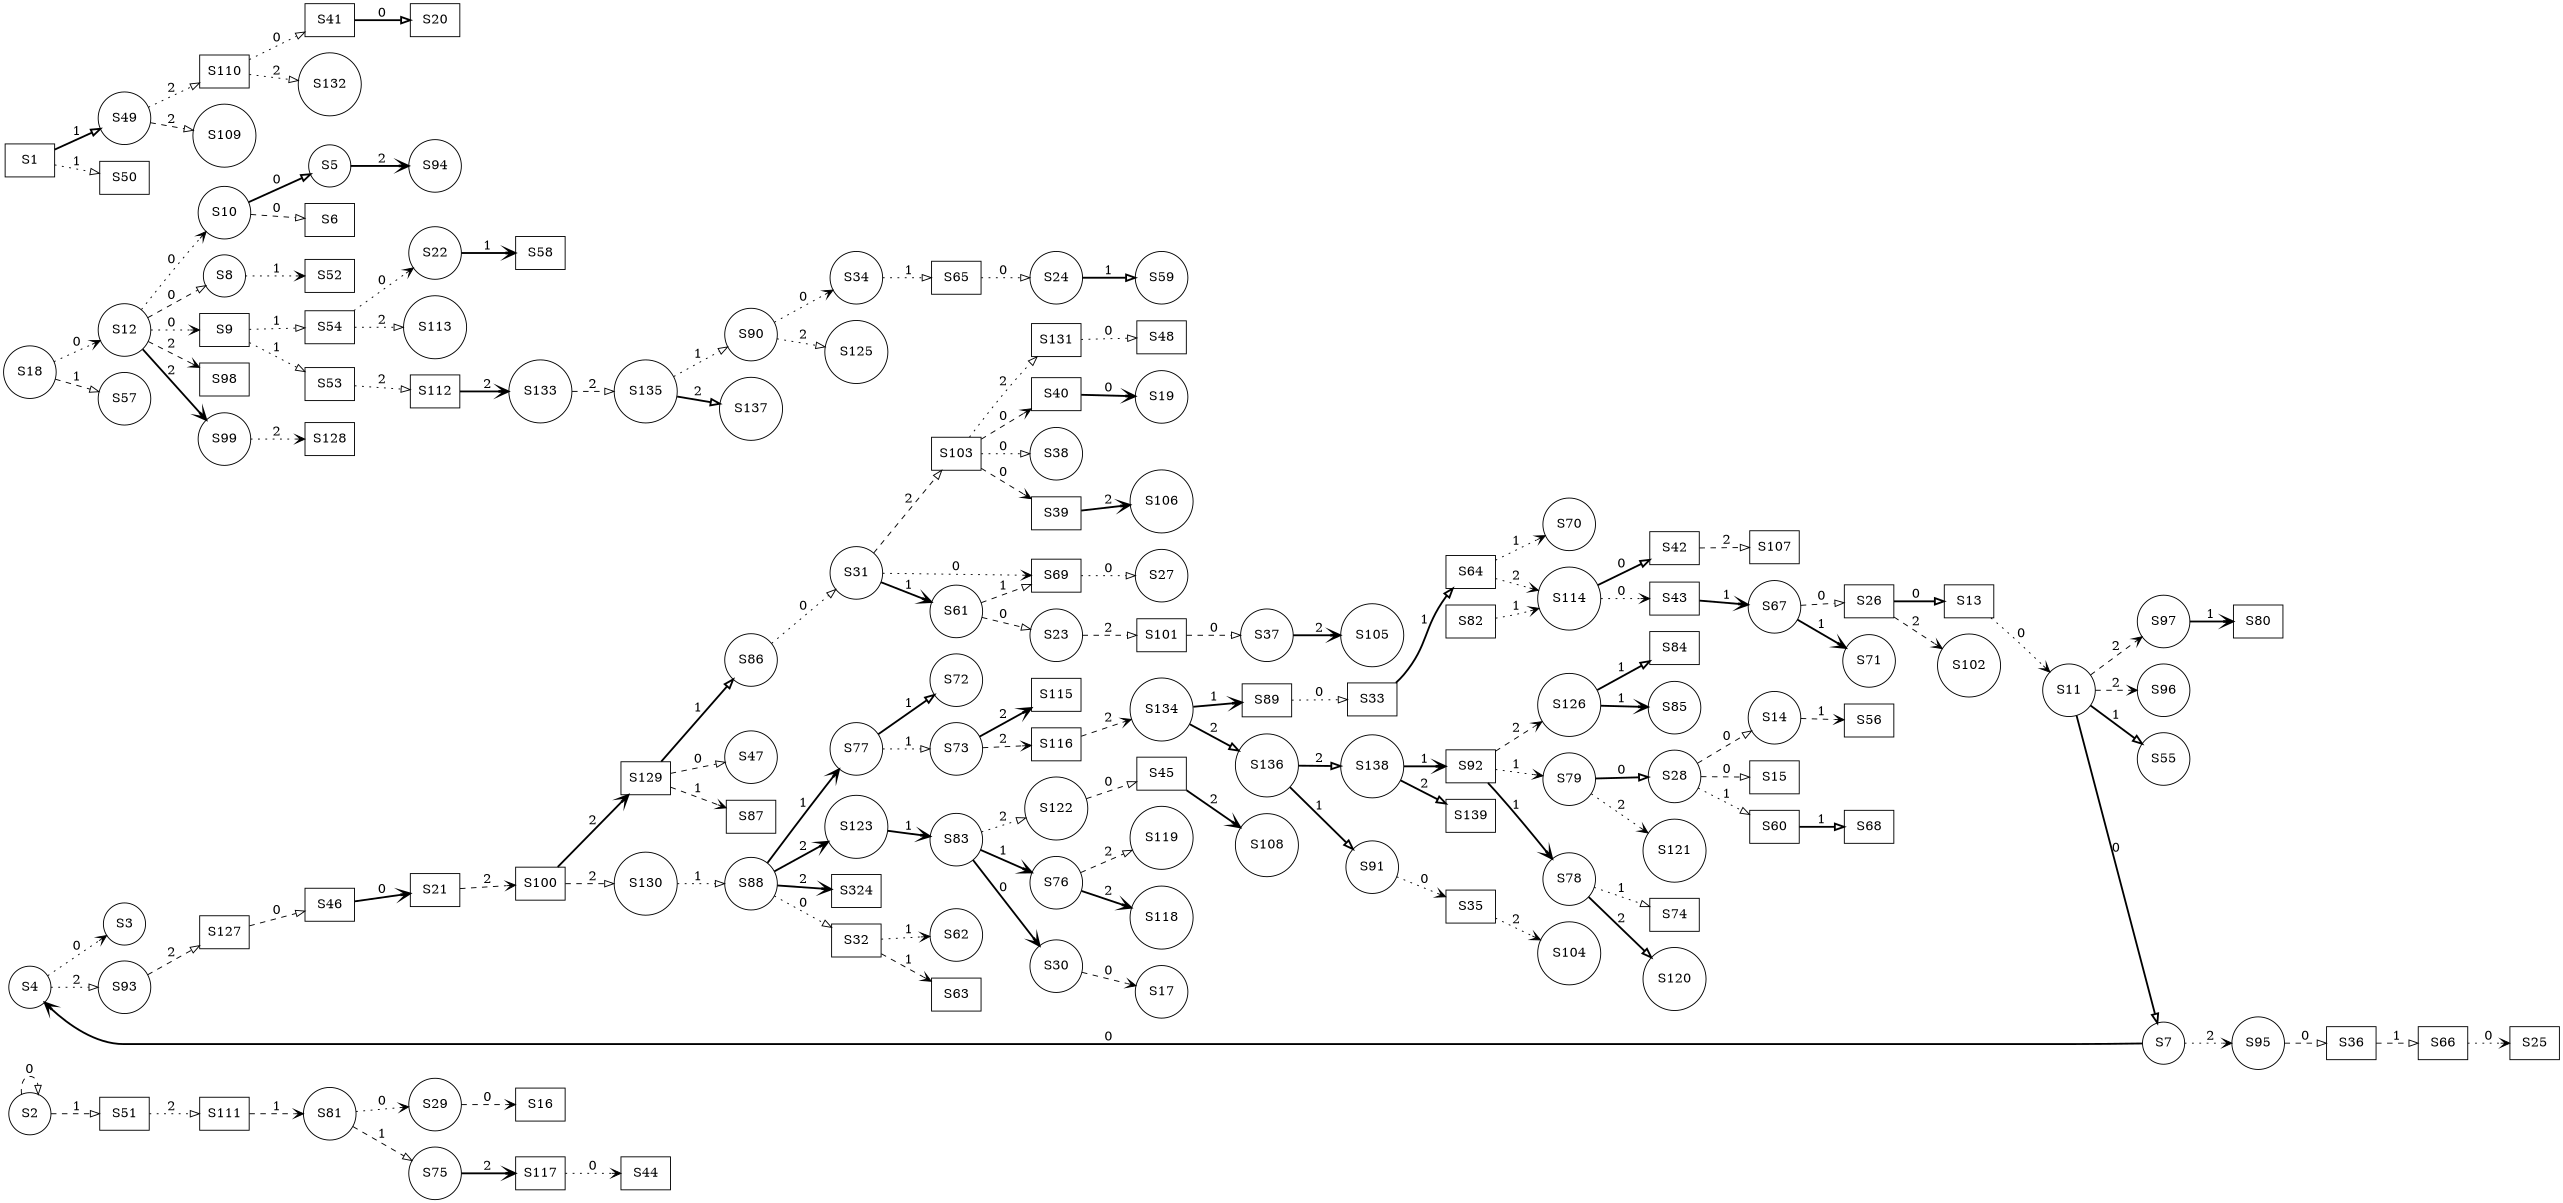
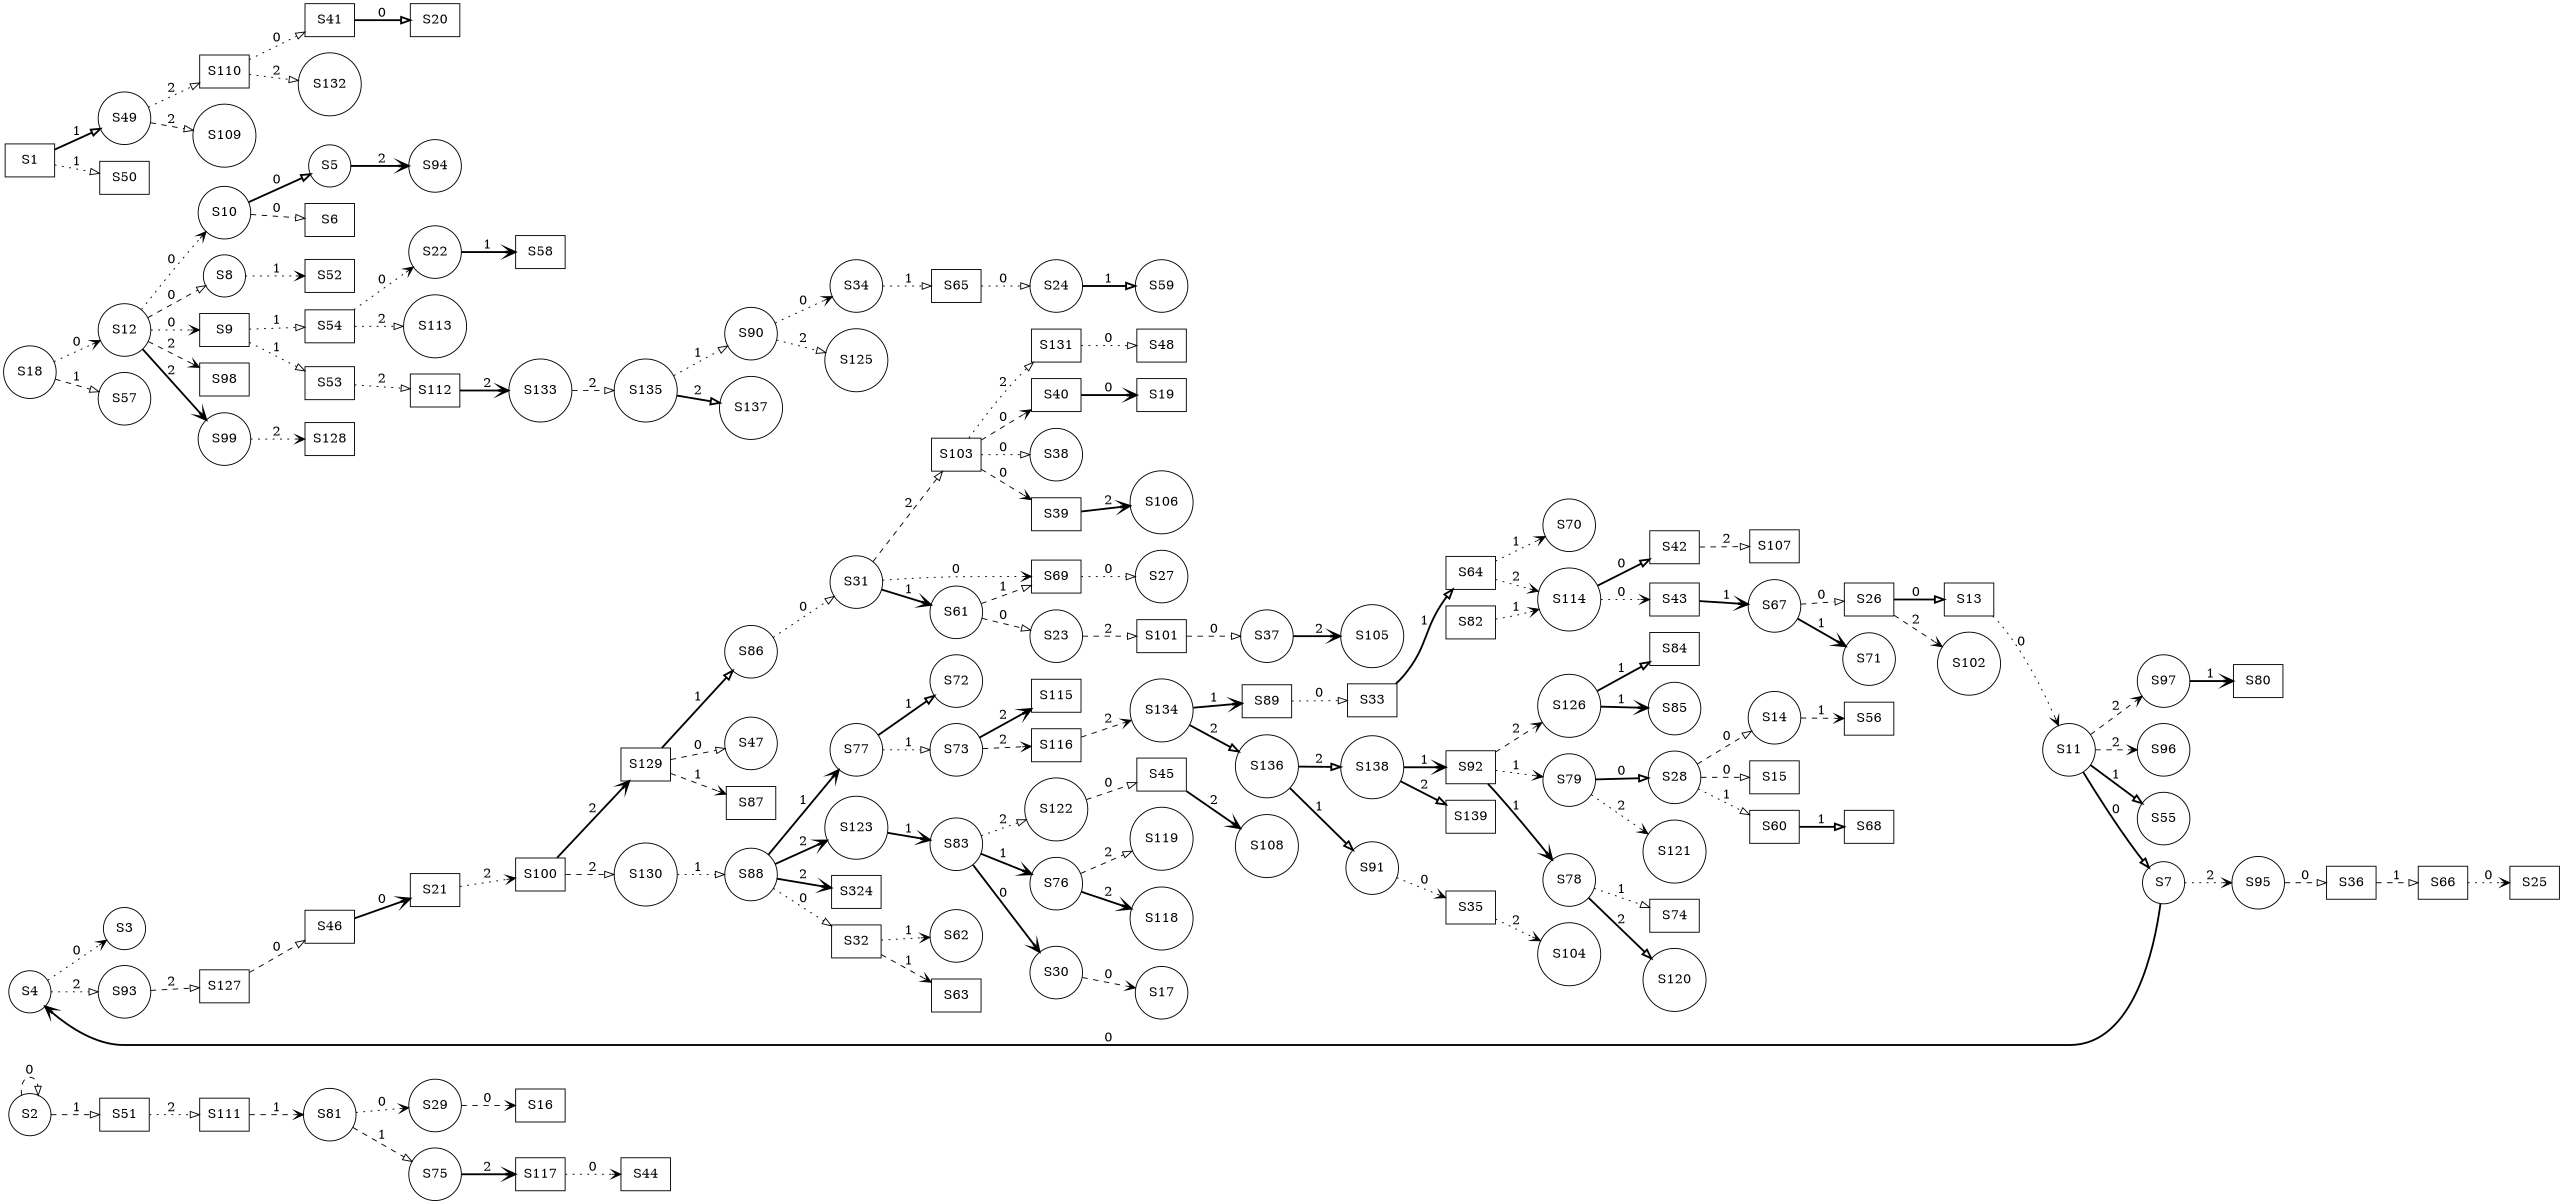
node "S19": shape circle -> box
edge "S21" -> "S100": style dashed -> dotted
